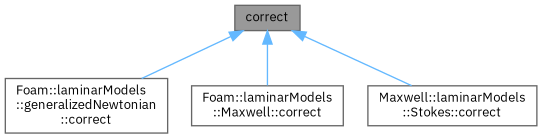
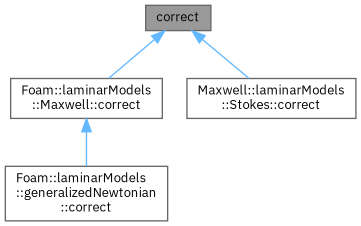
edge "Foam::laminarModels ::generalizedNewtonian ::correct" -> "correct": now "Foam::laminarModels ::generalizedNewtonian ::correct" -> "Foam::laminarModels ::Maxwell::correct"
